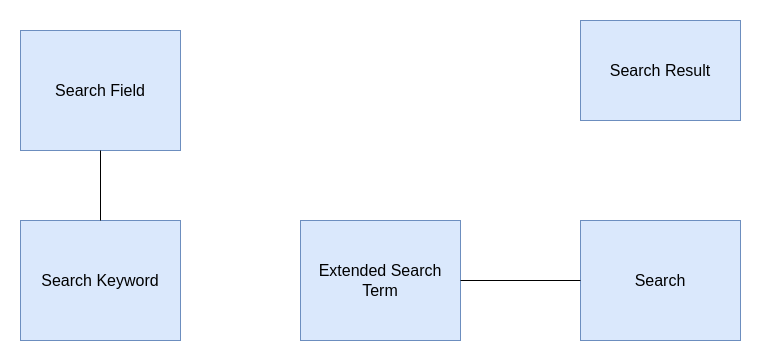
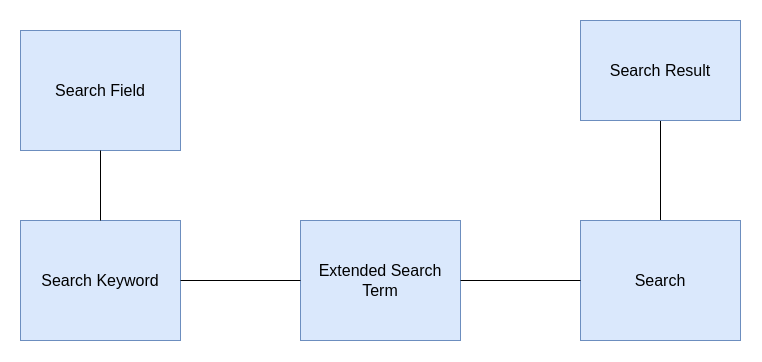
edge "Search Result" -- "Search": added
edge "Search Keyword" -- "Extended Search Term": added
